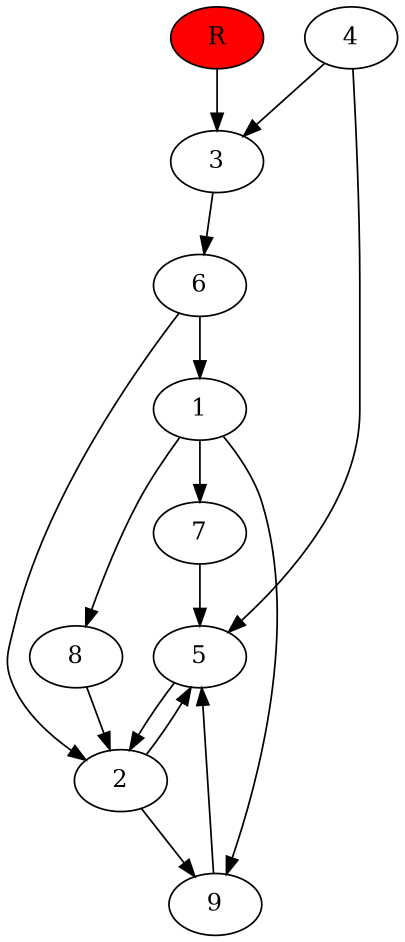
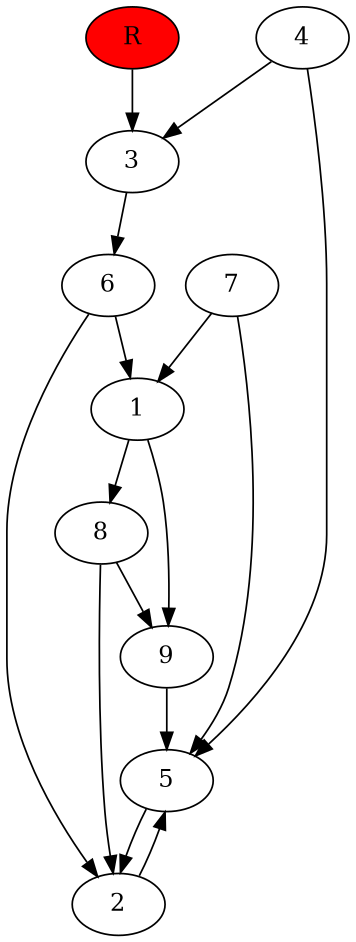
edge "1" -> "7": reversed
edge "2" -> "9": now "8" -> "9"
